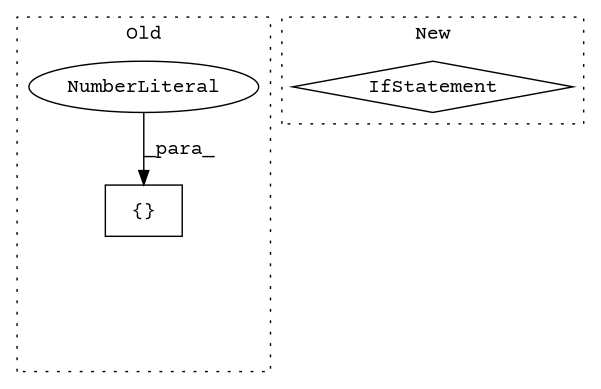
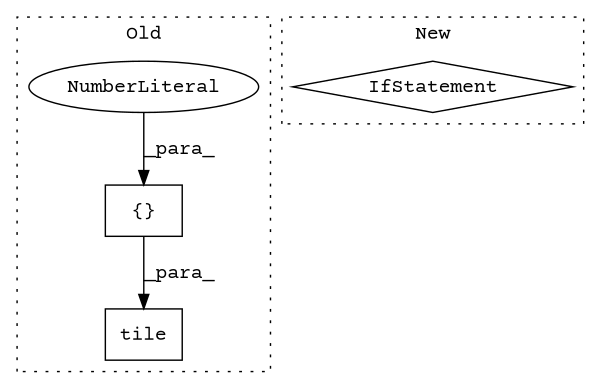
node "tile": added
